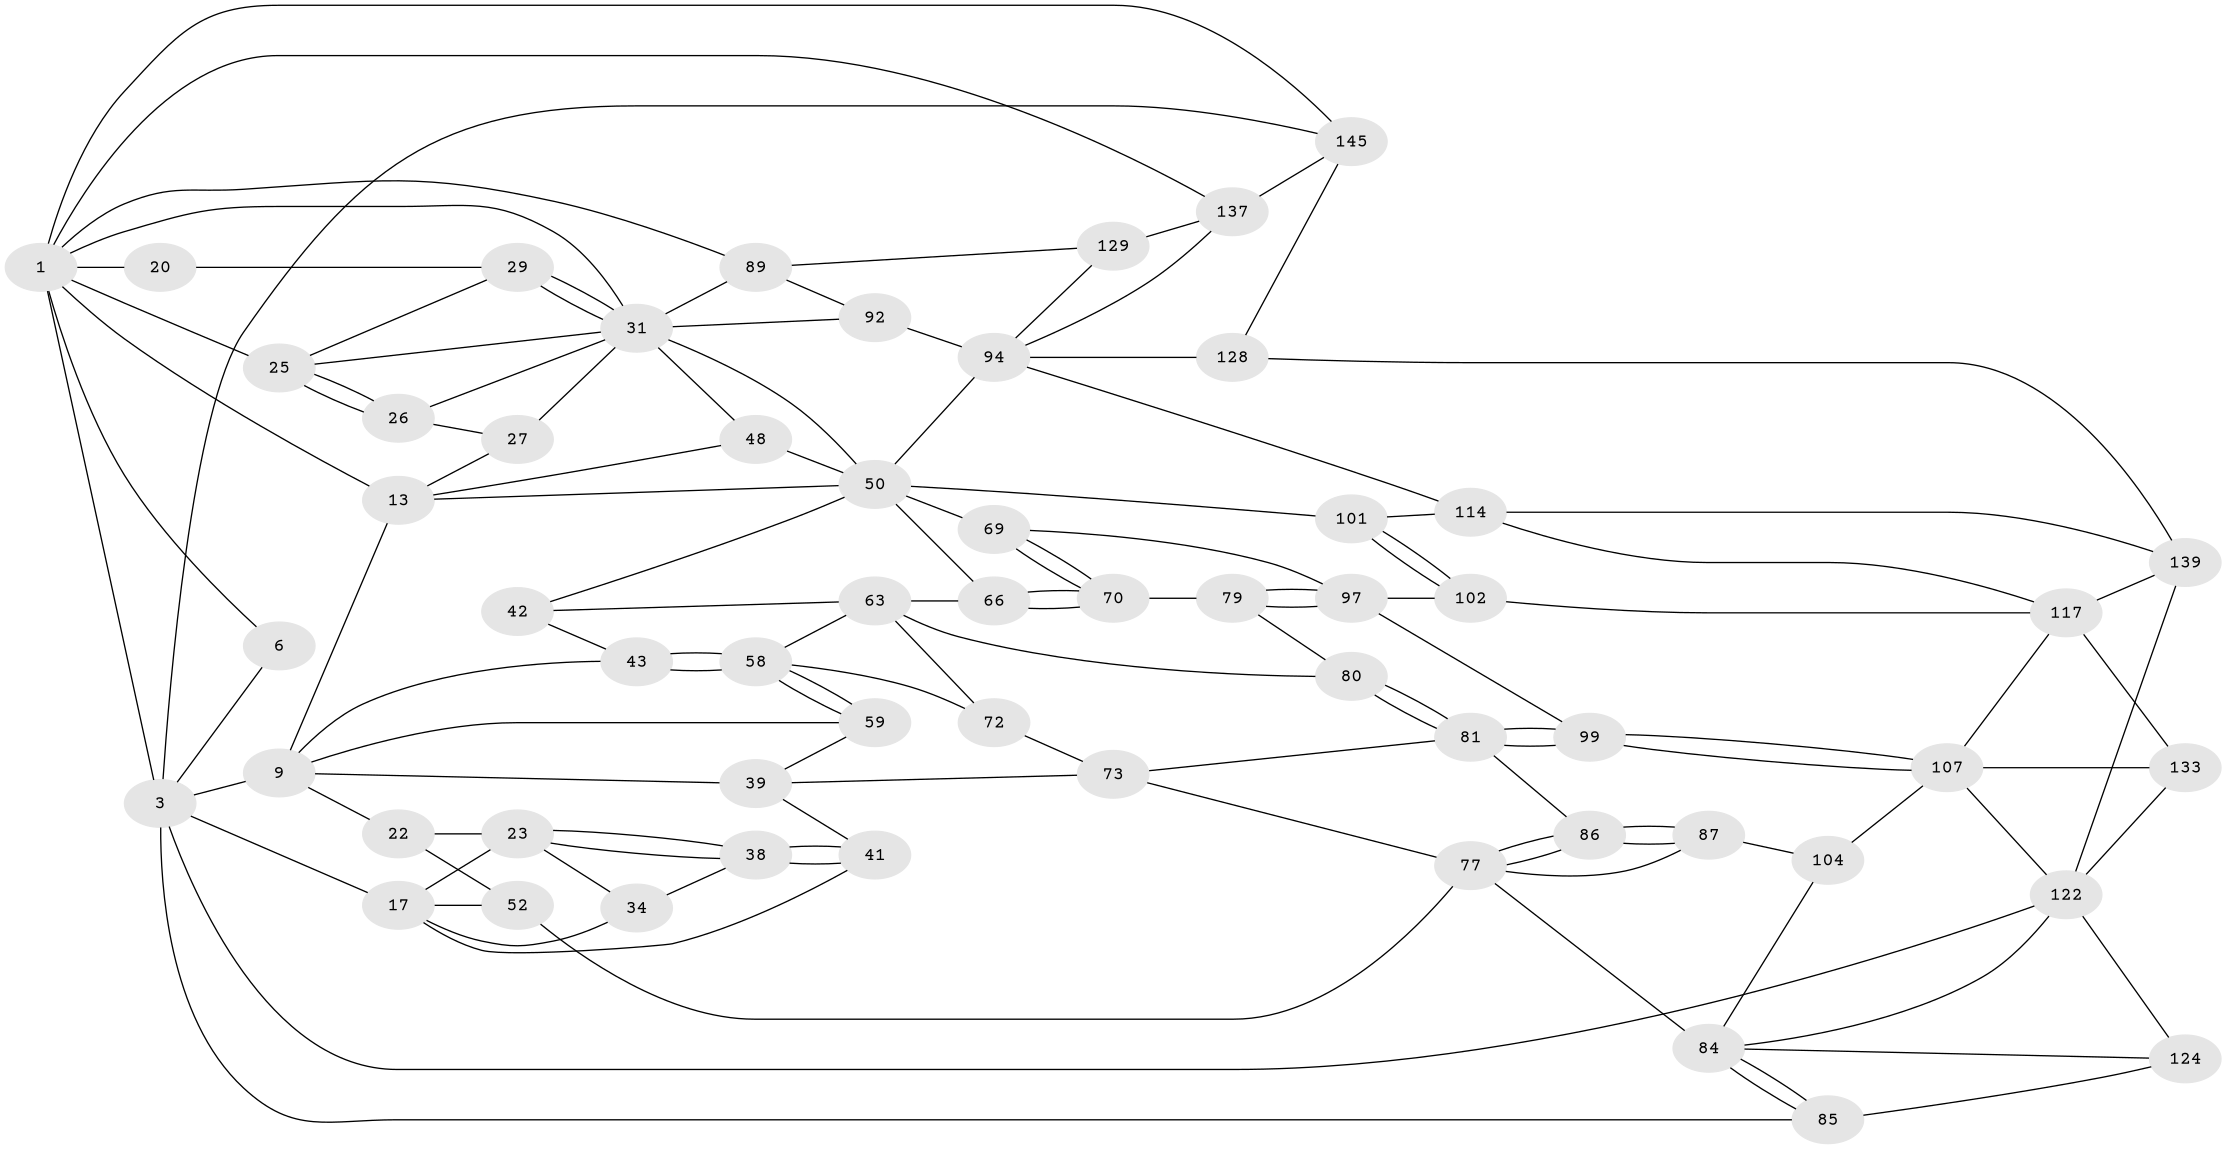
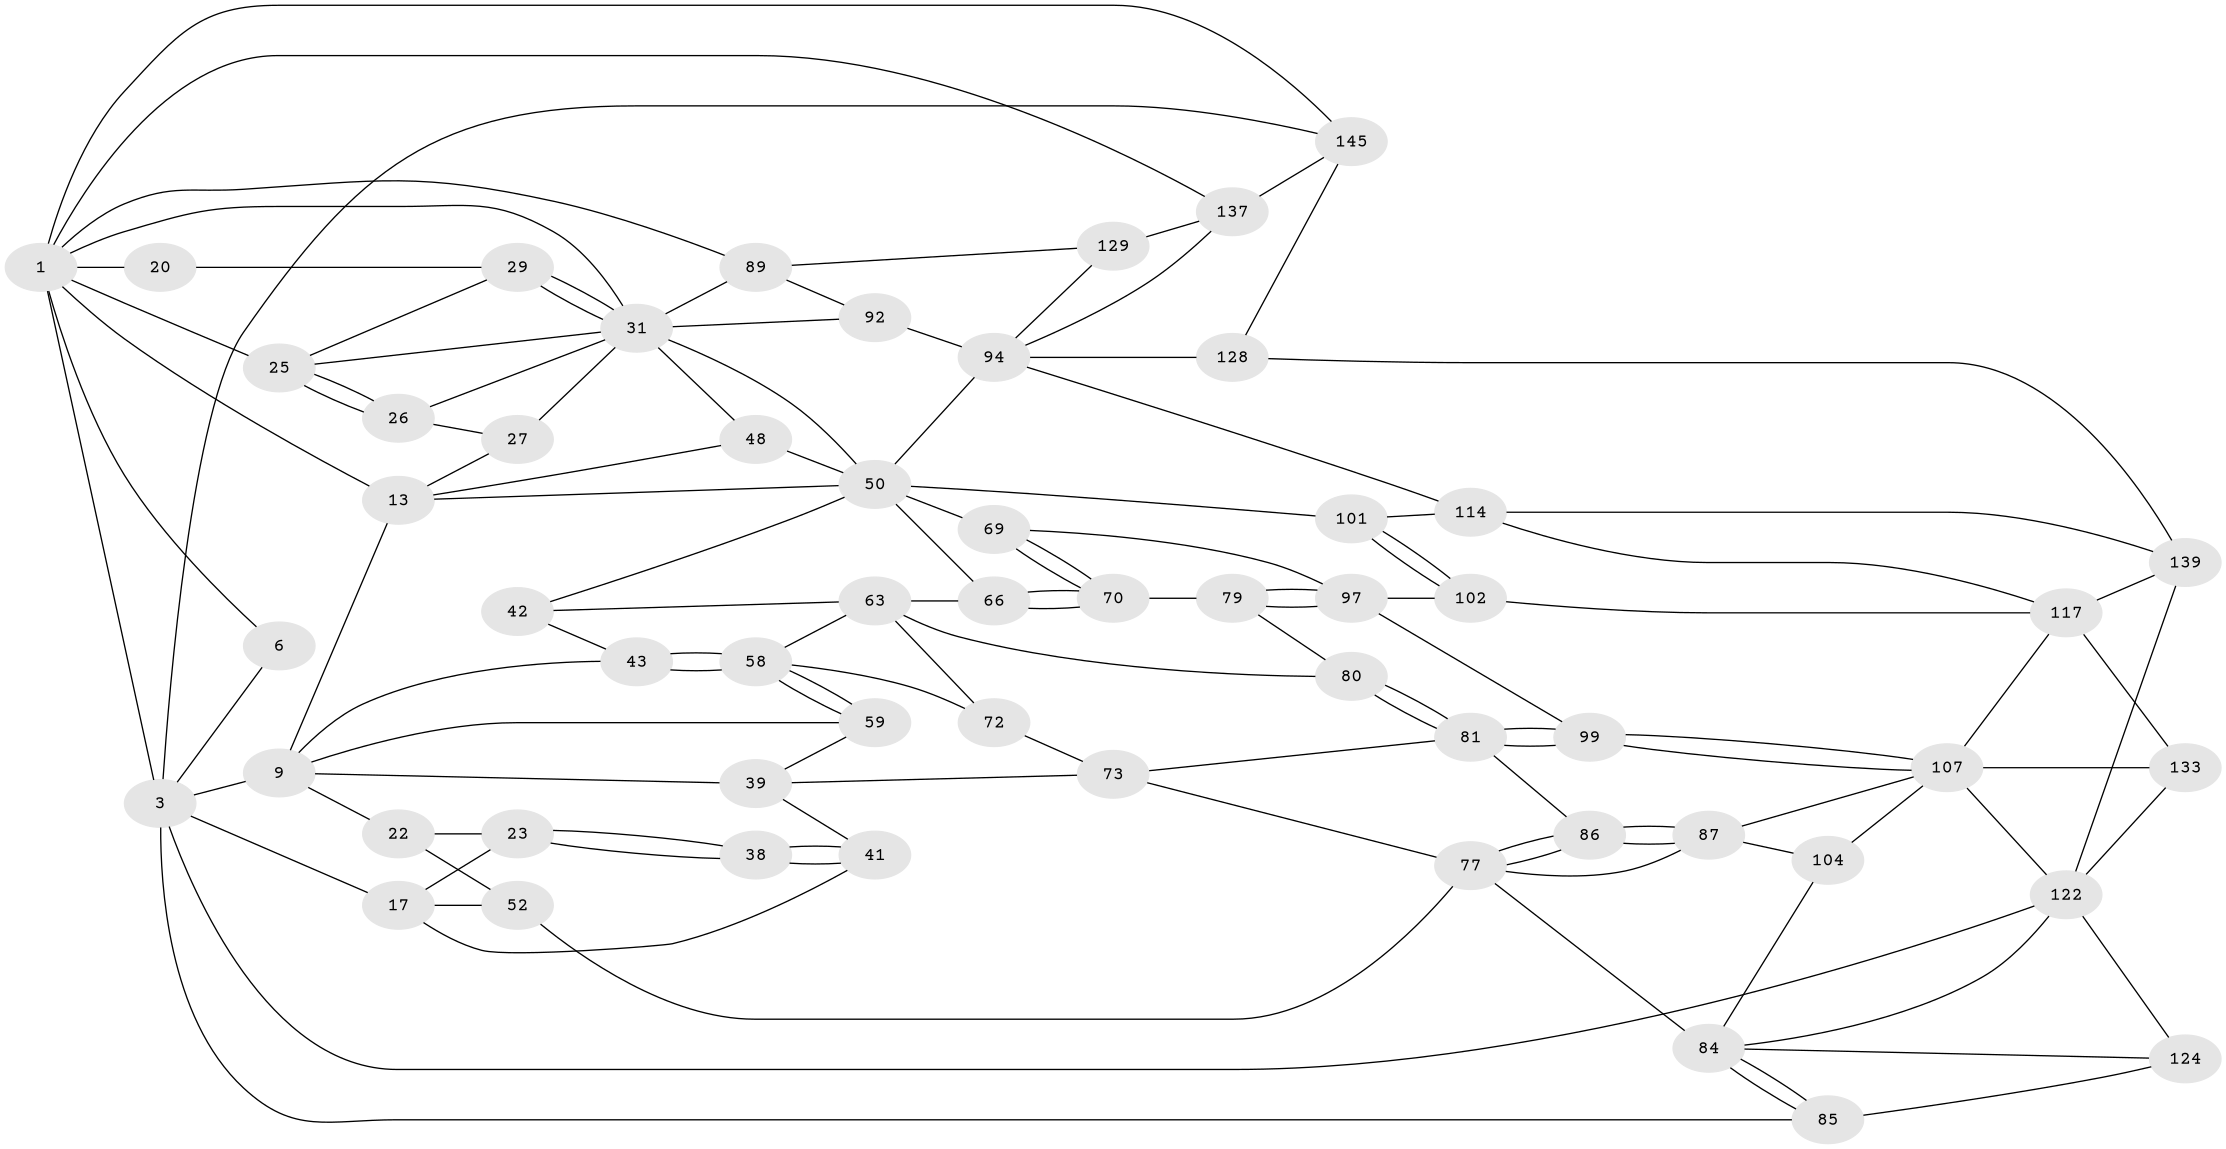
edge "107" -- "87": added
node "34": removed
